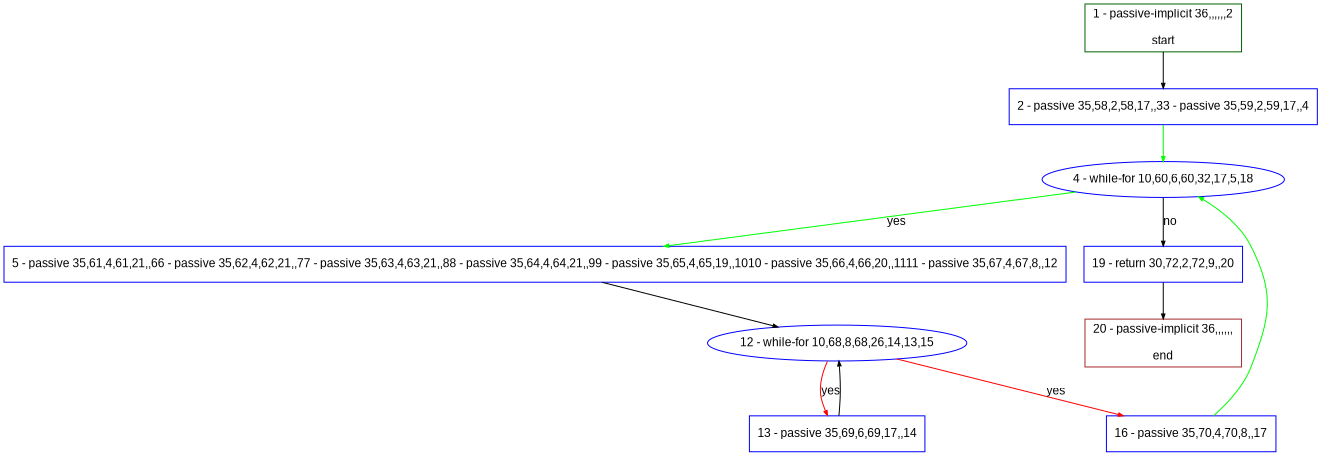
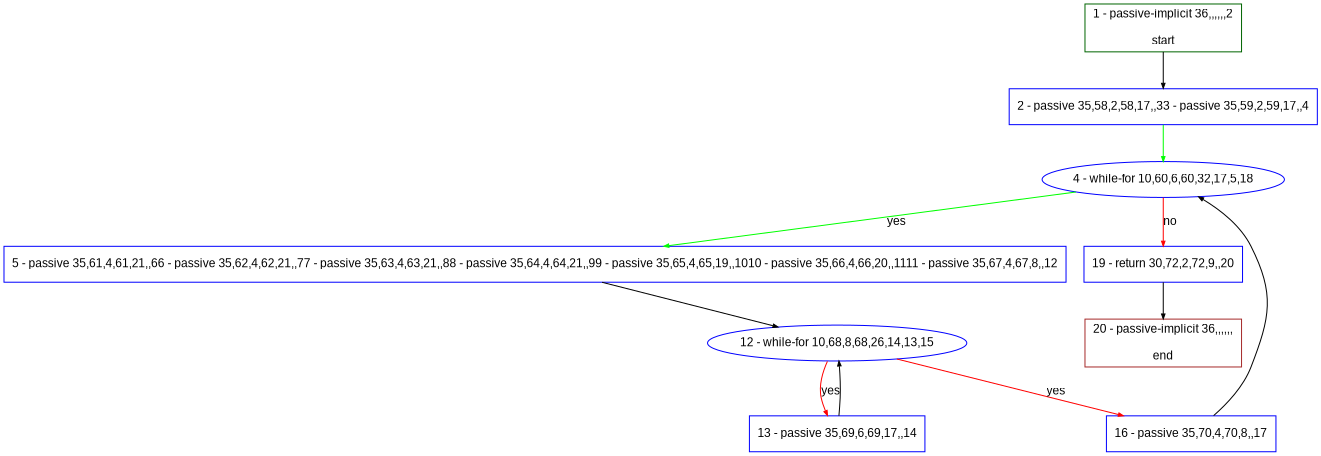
edge "4 - while-for 10,60,6,60,32,17,5,18" -> "19 - return 30,72,2,72,9,,20": color #000000 -> #ff0000
edge "16 - passive 35,70,4,70,8,,17" -> "4 - while-for 10,60,6,60,32,17,5,18": color #00ff00 -> #000000
